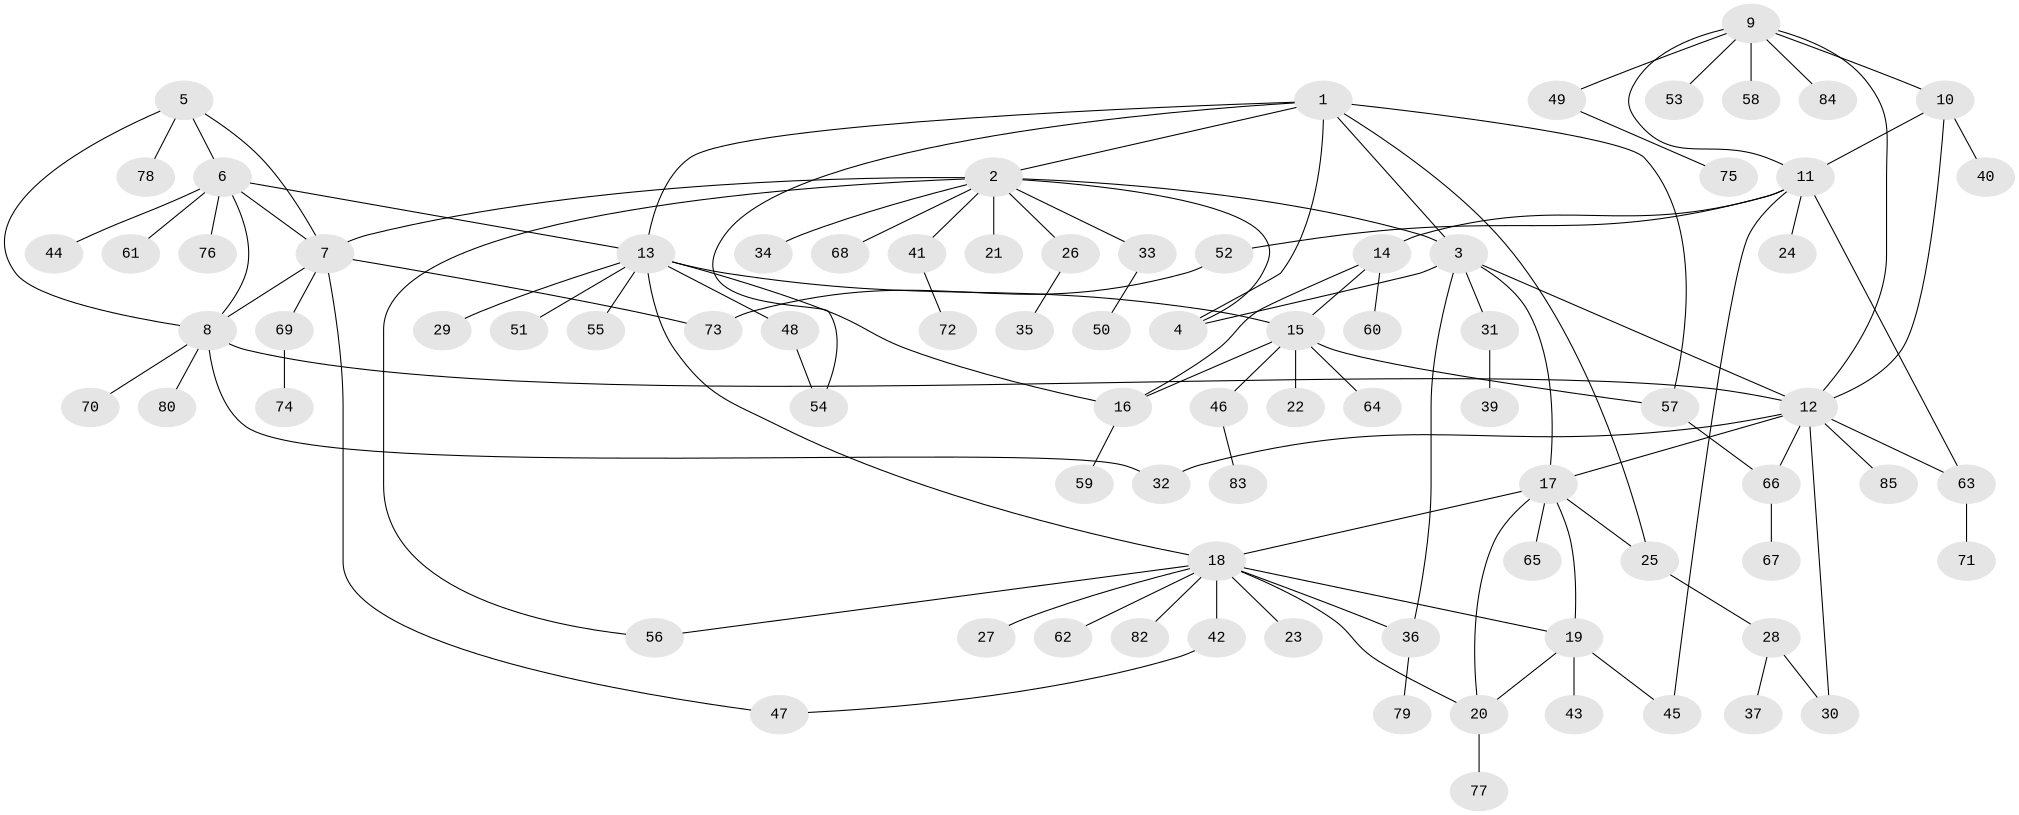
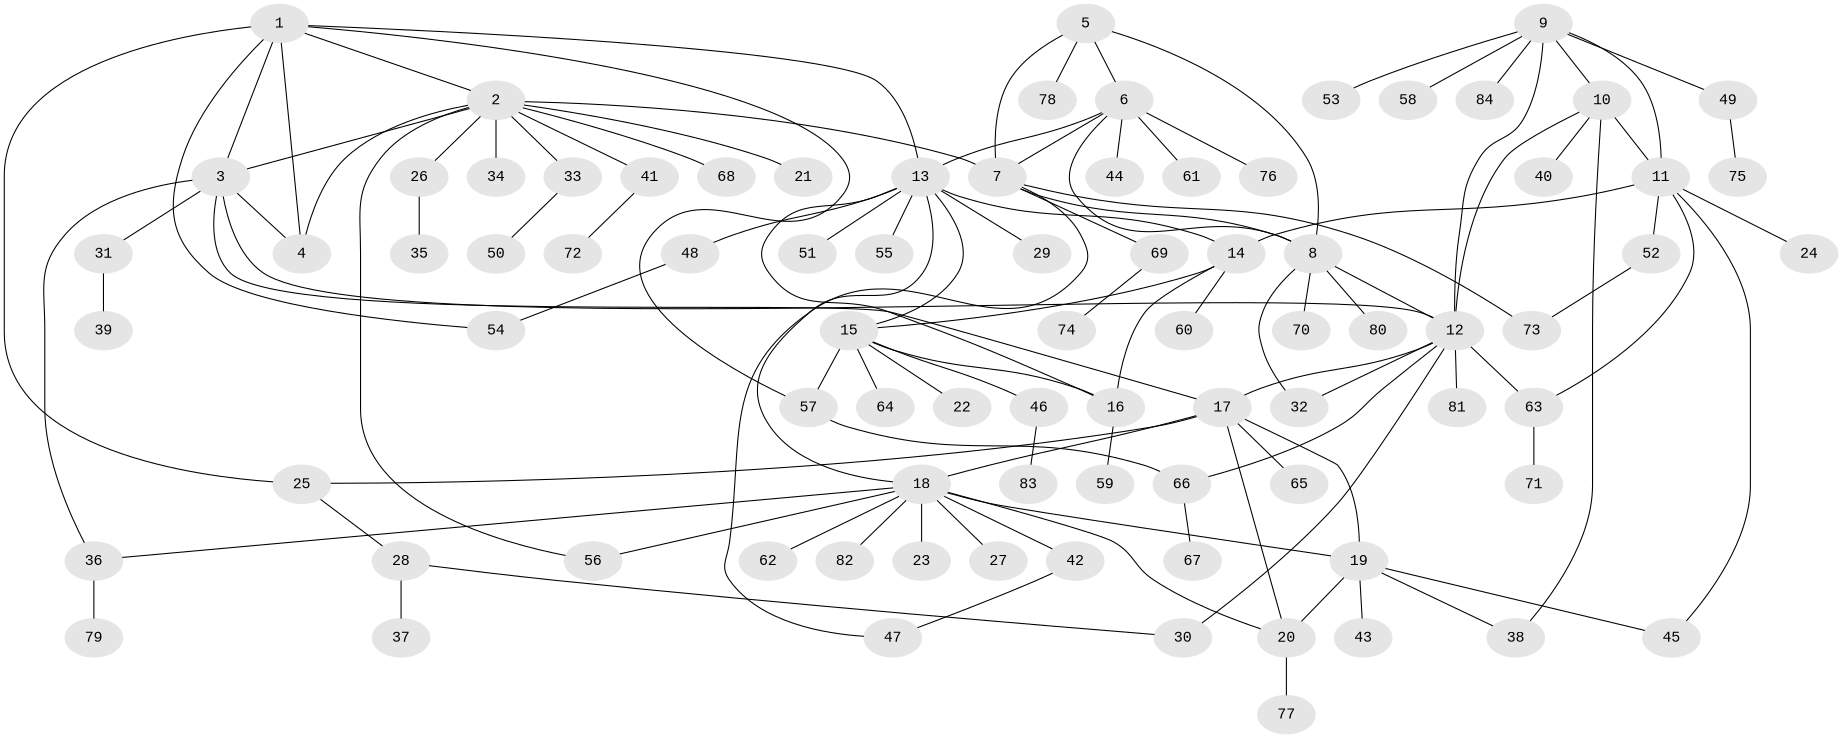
edge "13" -- "14": added
node "85": label "85" -> "81"
node "38": added
